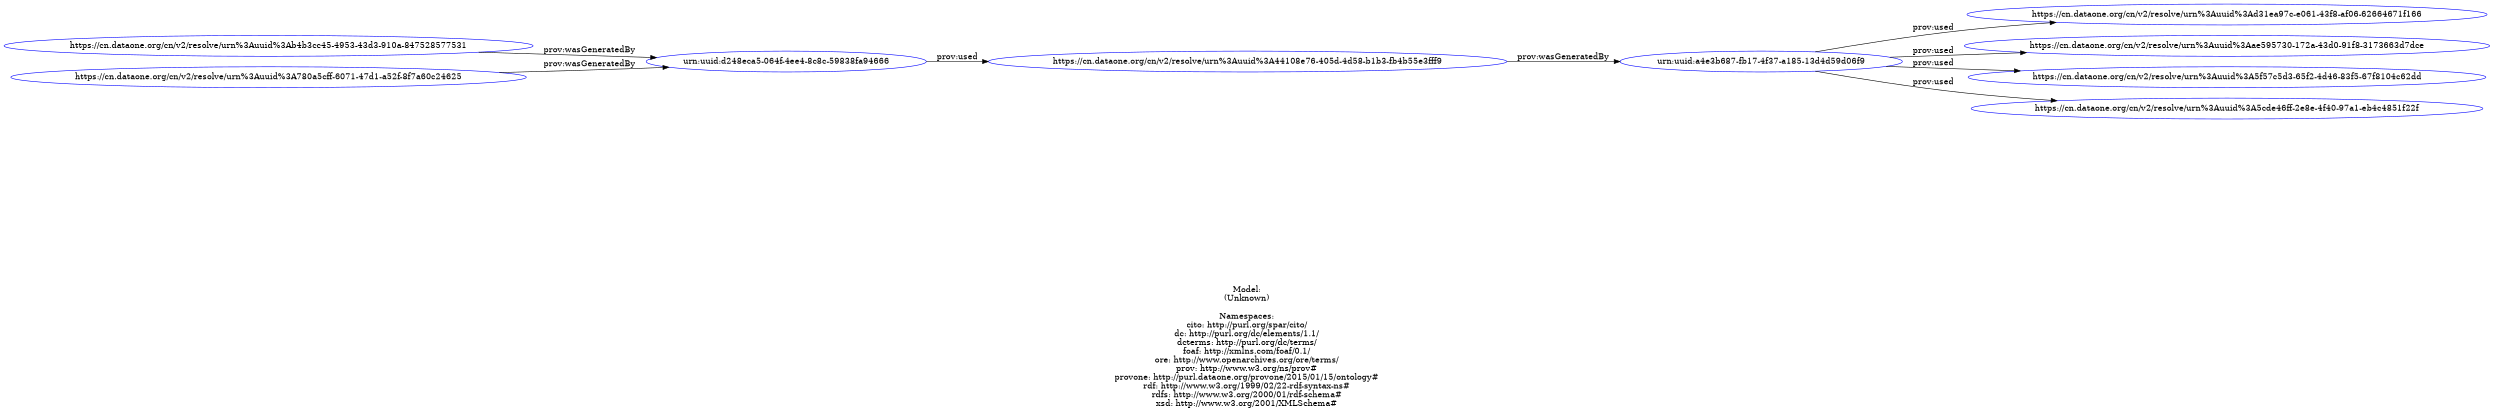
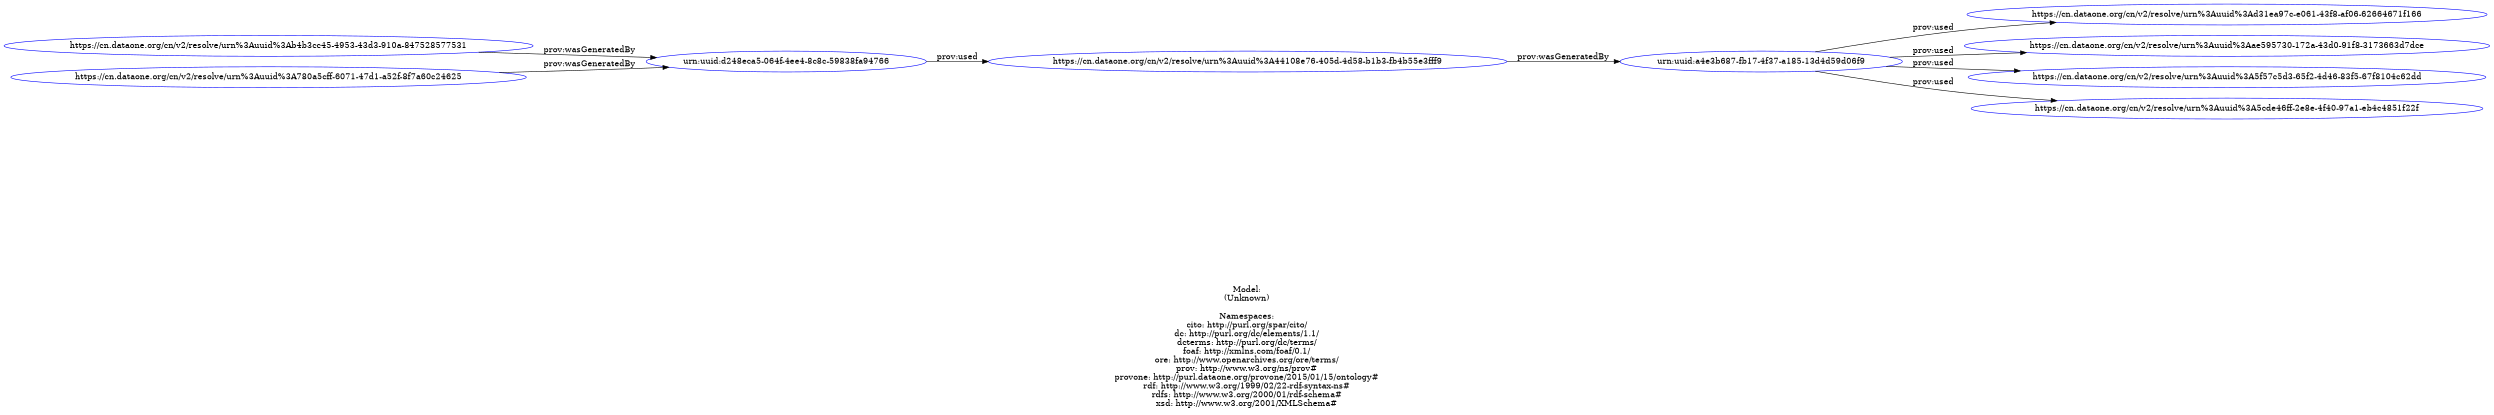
node "urn:uuid:d248eca5-064f-4ee4-8c8c-59838fa94666": label "urn:uuid:d248eca5-064f-4ee4-8c8c-59838fa94666" -> "urn:uuid:d248eca5-064f-4ee4-8c8c-59838fa94766"
